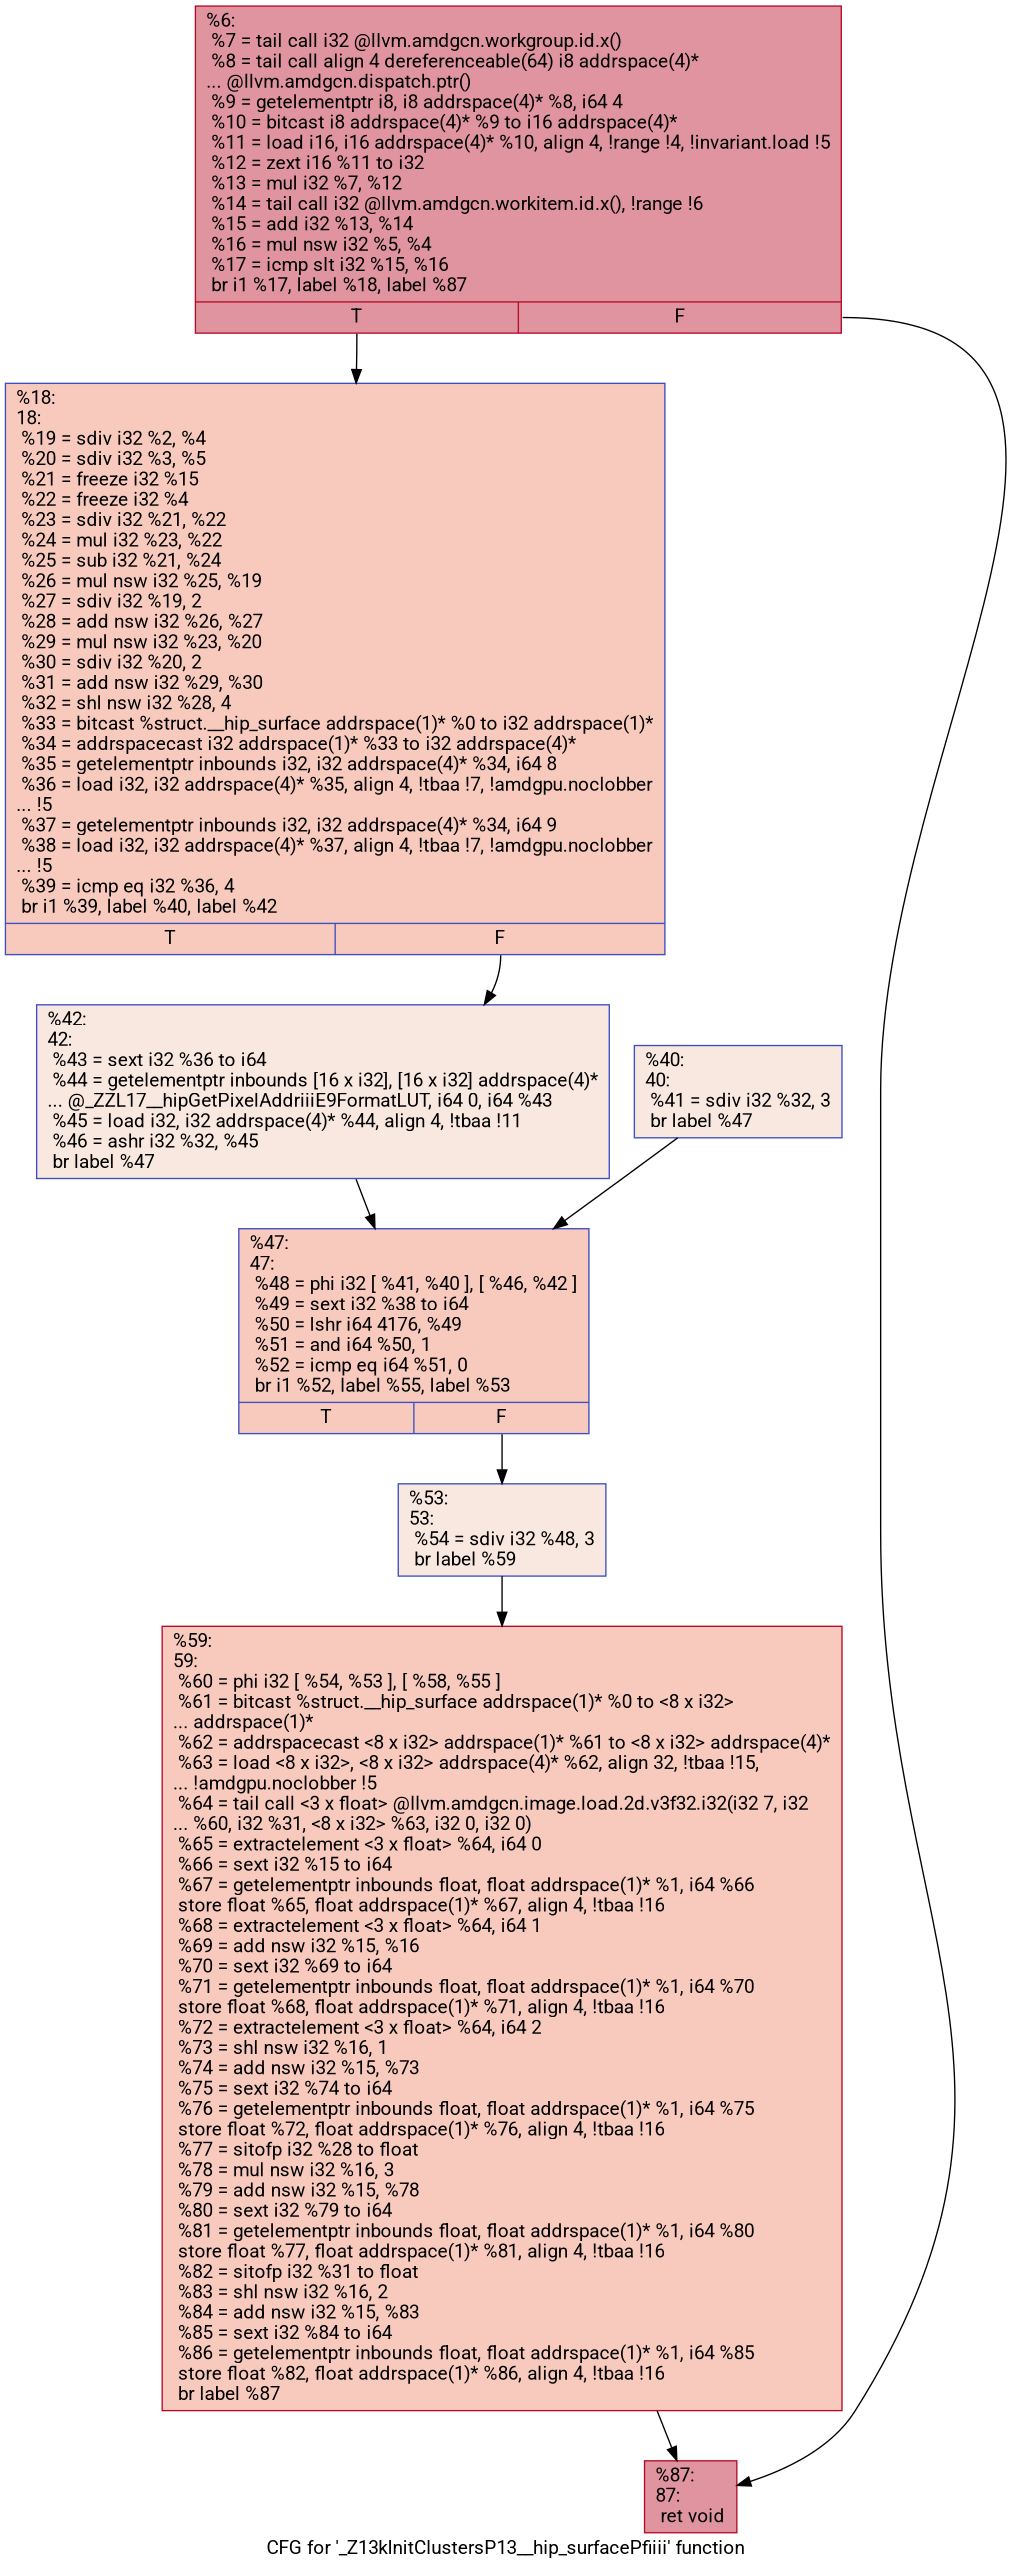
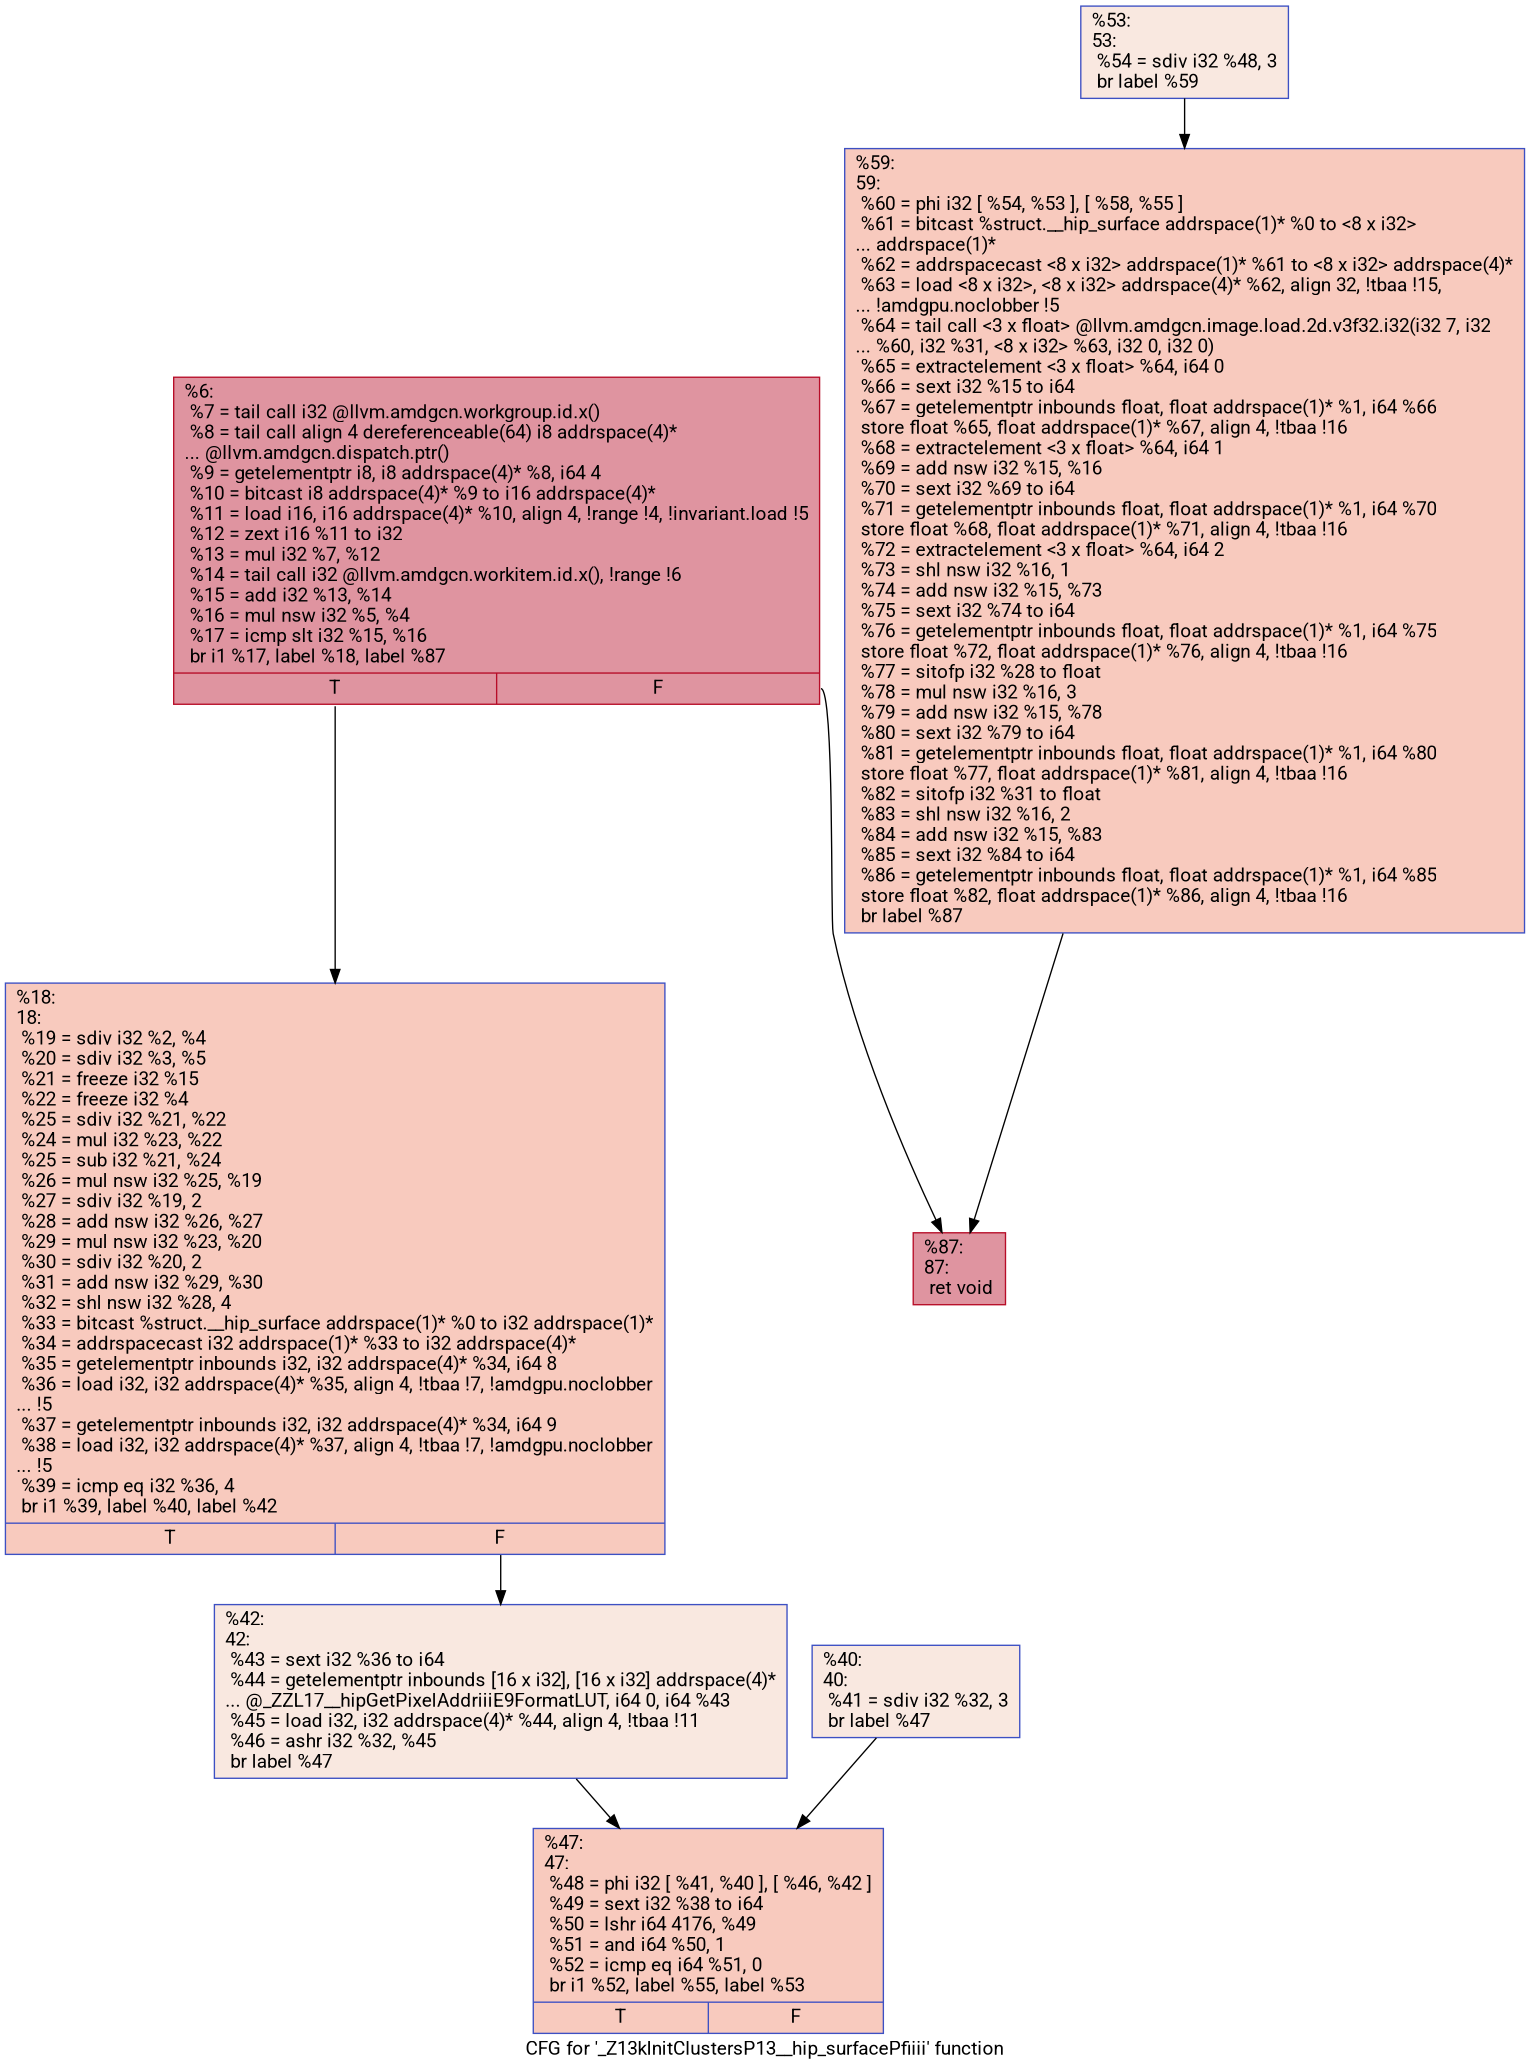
node "%18:": text "%23 = sdiv i32 %21, %22" -> "%25 = sdiv i32 %21, %22"
edge "%47:" -> "%53:": removed
node "%59:": color #b70d28ff -> #3d50c3ff
